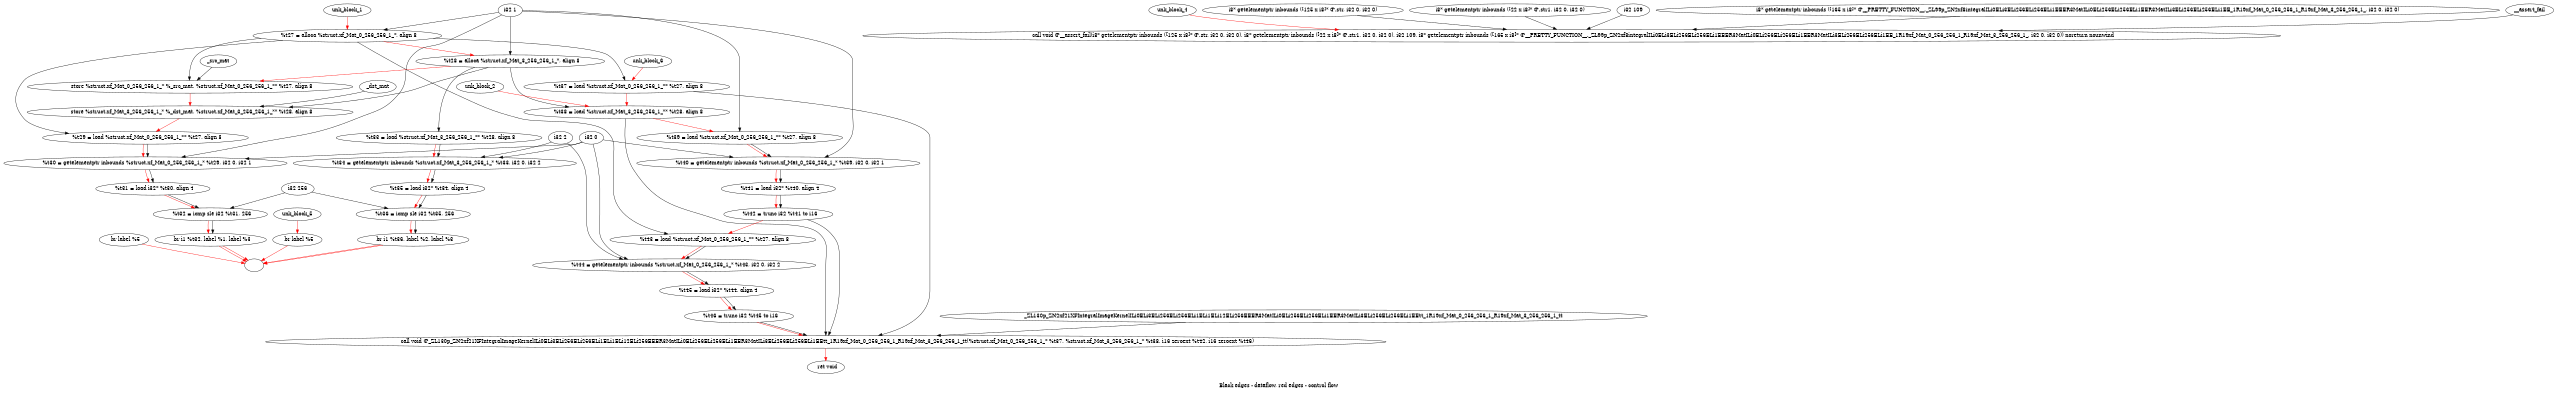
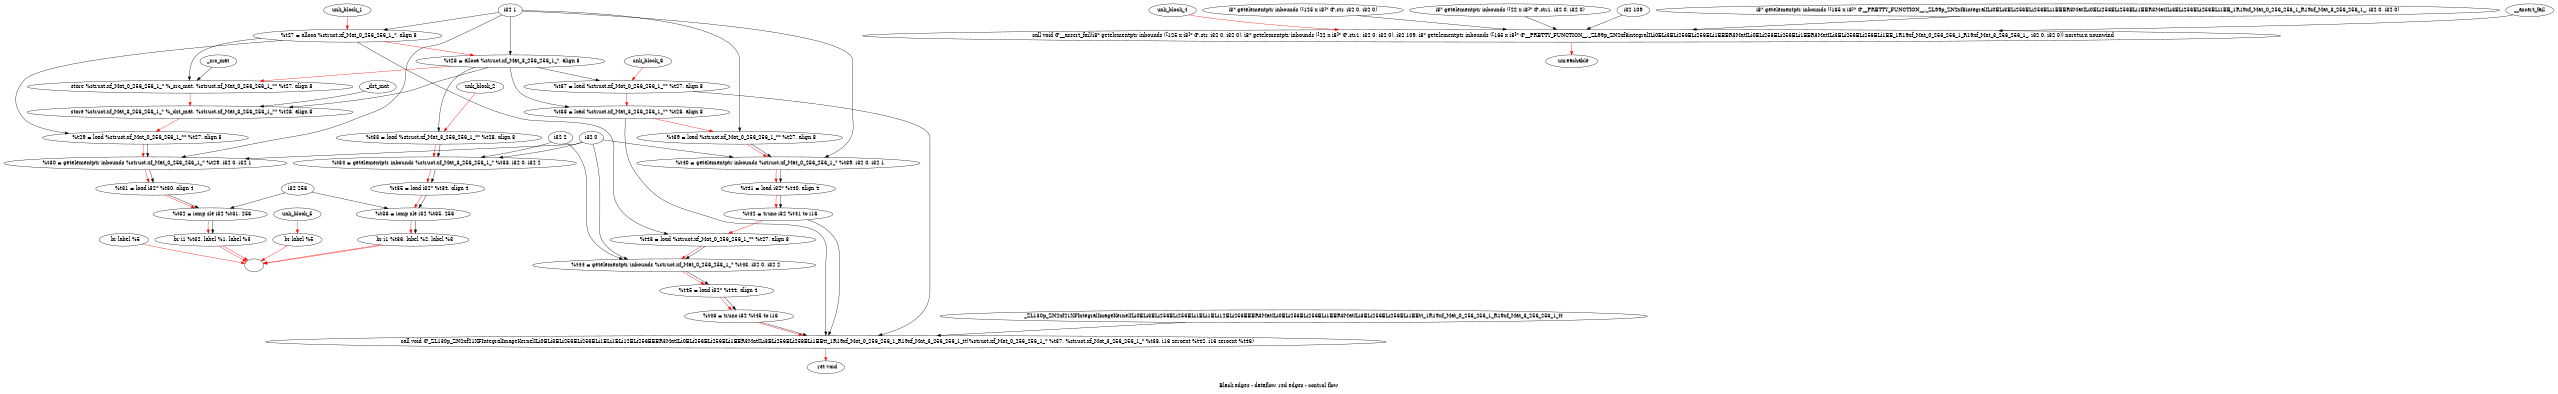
edge "%t27 = alloca %struct.xf_Mat_0_256_256_1_*, align 8" -> "%t37 = load %struct.xf_Mat_0_256_256_1_** %t27, align 8": now "%t28 = alloca %struct.xf_Mat_3_256_256_1_*, align 8" -> "%t37 = load %struct.xf_Mat_0_256_256_1_** %t27, align 8"
node "unreachable": added
edge "unk_block_2" -> "%t38 = load %struct.xf_Mat_3_256_256_1_** %t28, align 8": now "unk_block_2" -> "%t33 = load %struct.xf_Mat_3_256_256_1_** %t28, align 8"
